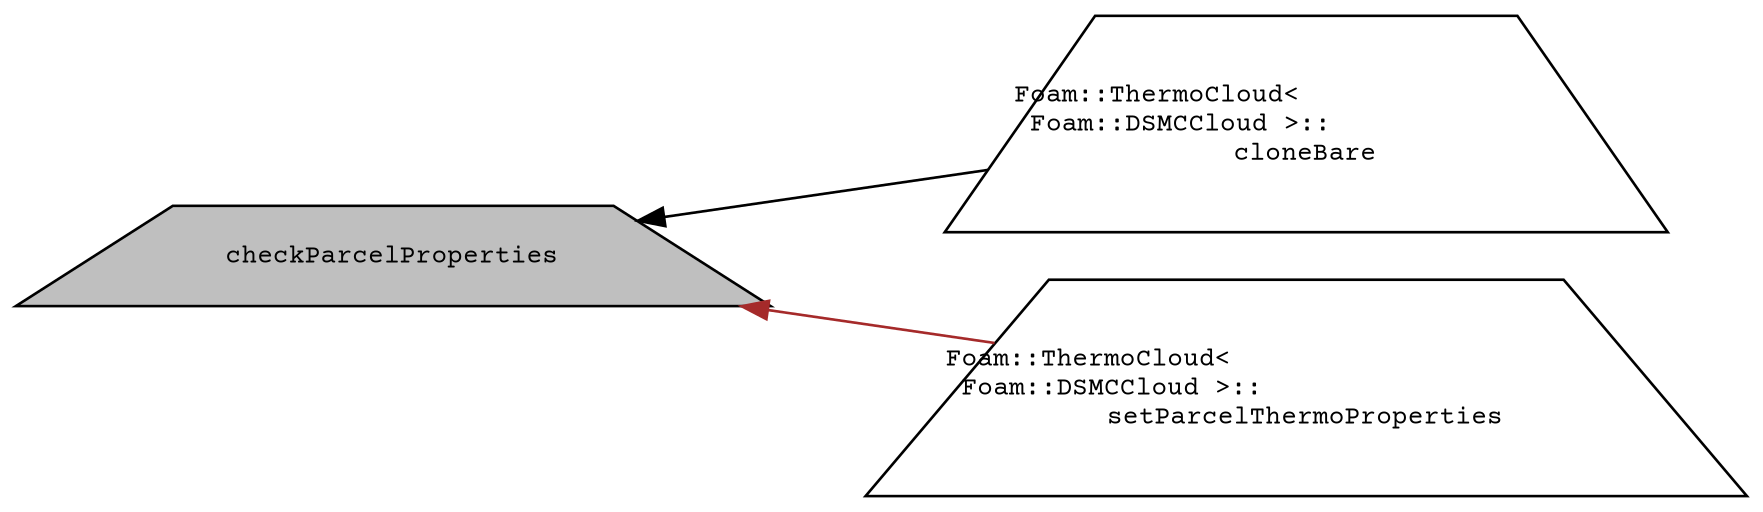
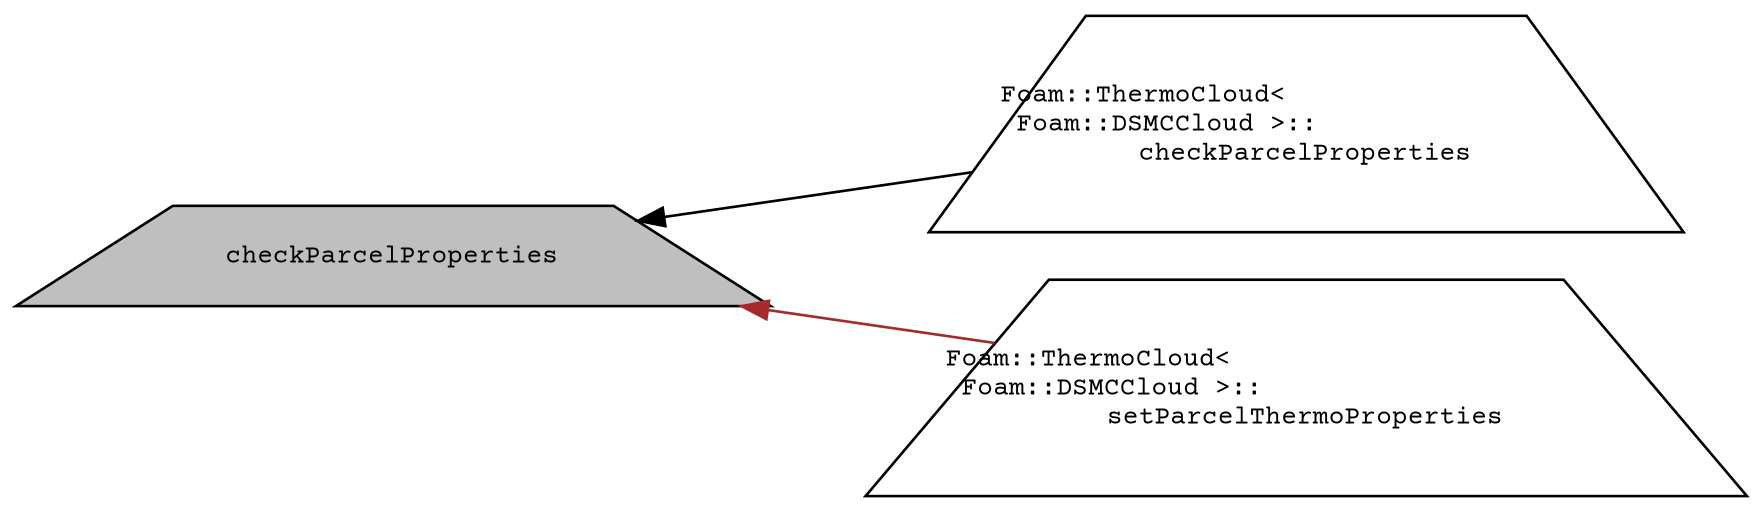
node "Foam::ThermoCloud< Foam::DSMCCloud >:: cloneBare": label "Foam::ThermoCloud< Foam::DSMCCloud >:: cloneBare" -> "Foam::ThermoCloud< Foam::DSMCCloud >:: checkParcelProperties"
